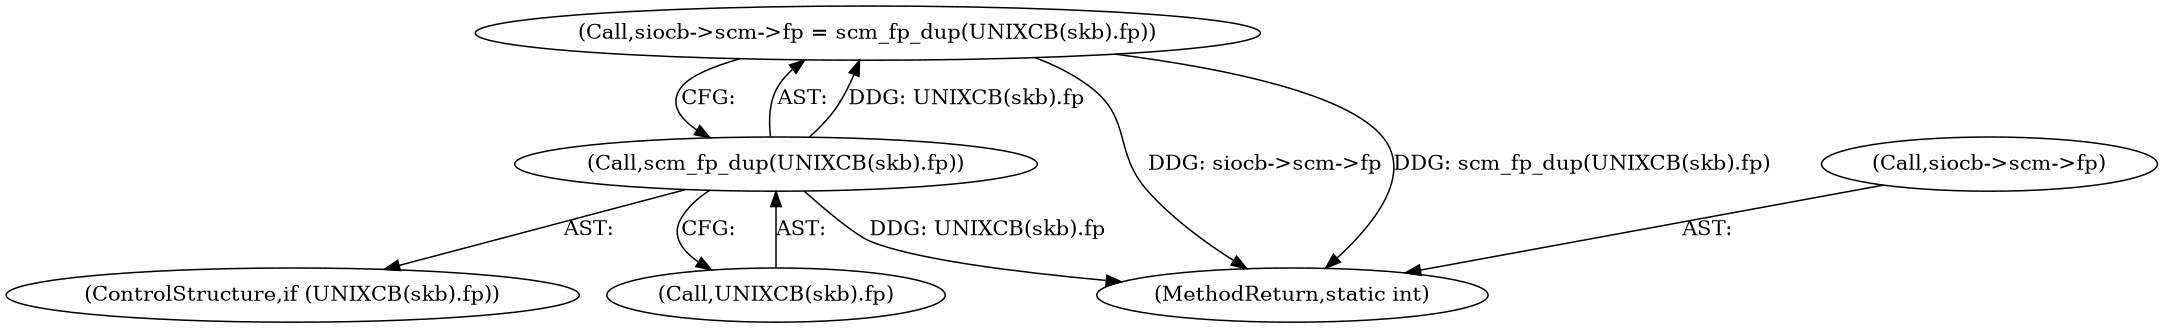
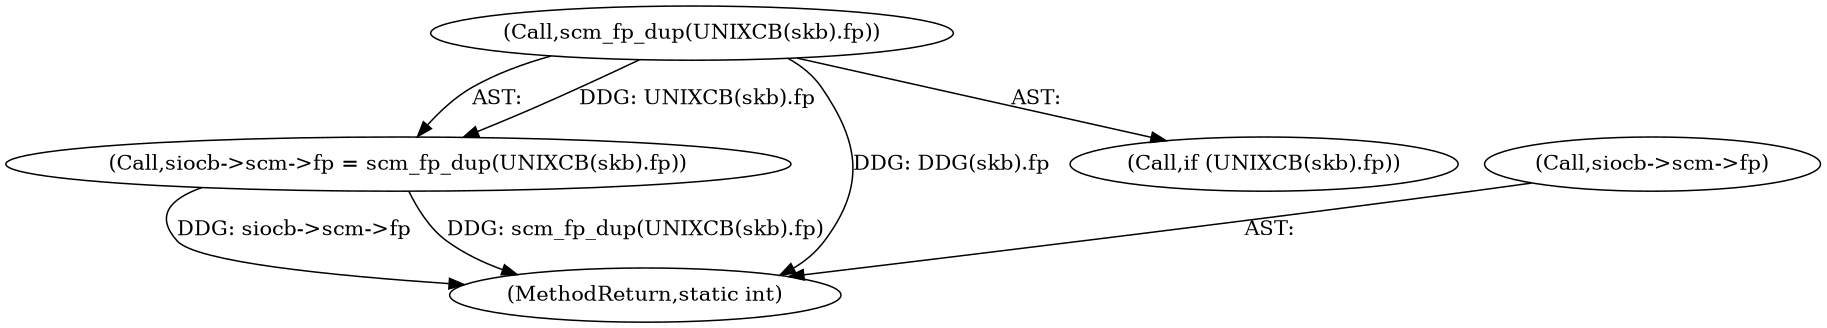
edge "(Call,siocb->scm->fp = scm_fp_dup(UNIXCB(skb).fp))" -> "(Call,scm_fp_dup(UNIXCB(skb).fp))": removed, label "CFG:"
edge "(Call,scm_fp_dup(UNIXCB(skb).fp))" -> "(MethodReturn,static int)": label "DDG: UNIXCB(skb).fp" -> "DDG: DDG(skb).fp"
node "(ControlStructure,if (UNIXCB(skb).fp))": label "(ControlStructure,if (UNIXCB(skb).fp))" -> "(Call,if (UNIXCB(skb).fp))"
node "(Call,UNIXCB(skb).fp)": removed
